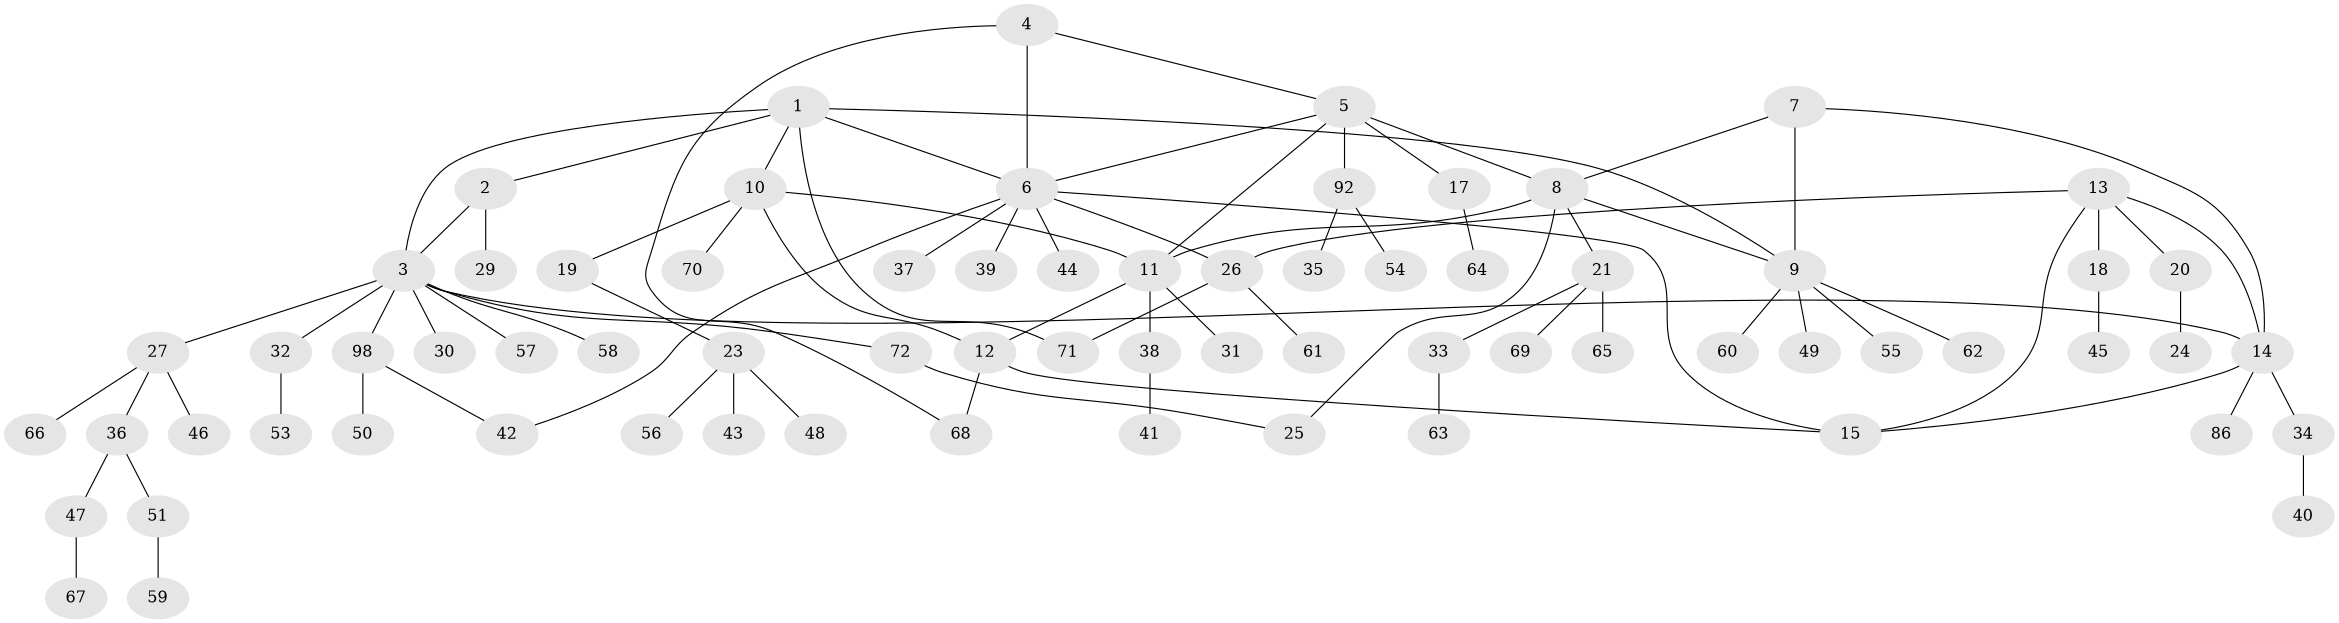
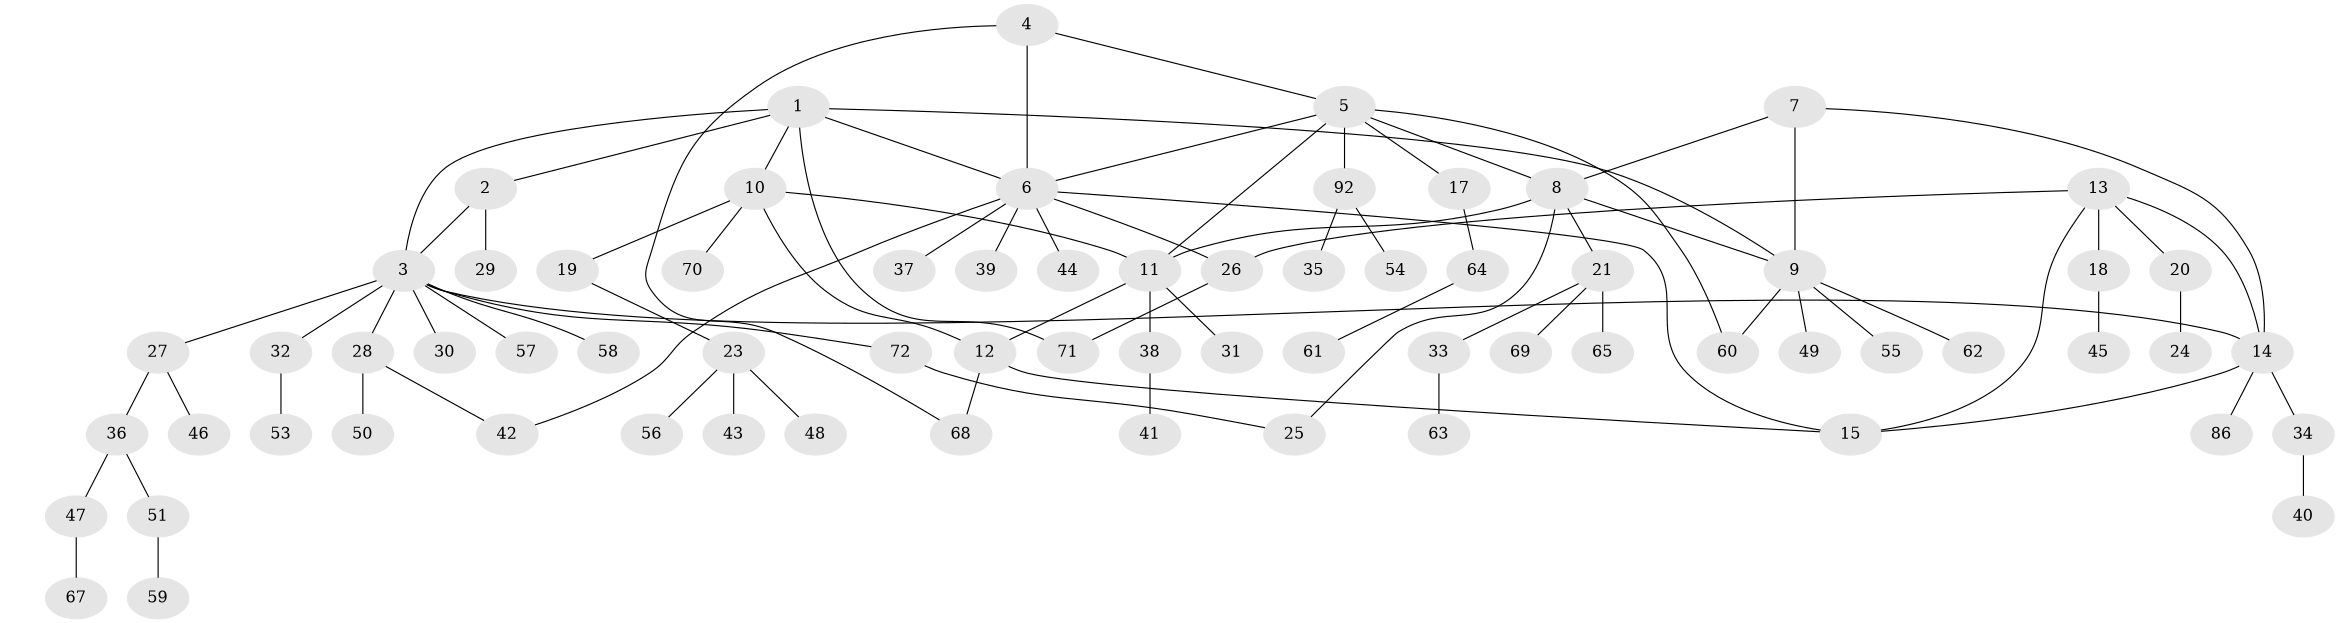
edge "5" -- "60": added
edge "26" -- "61": now "64" -- "61"
node "98": label "98" -> "28"
node "66": removed
